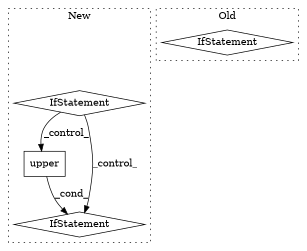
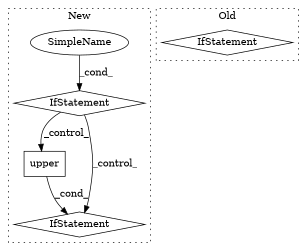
node "SimpleName": added
